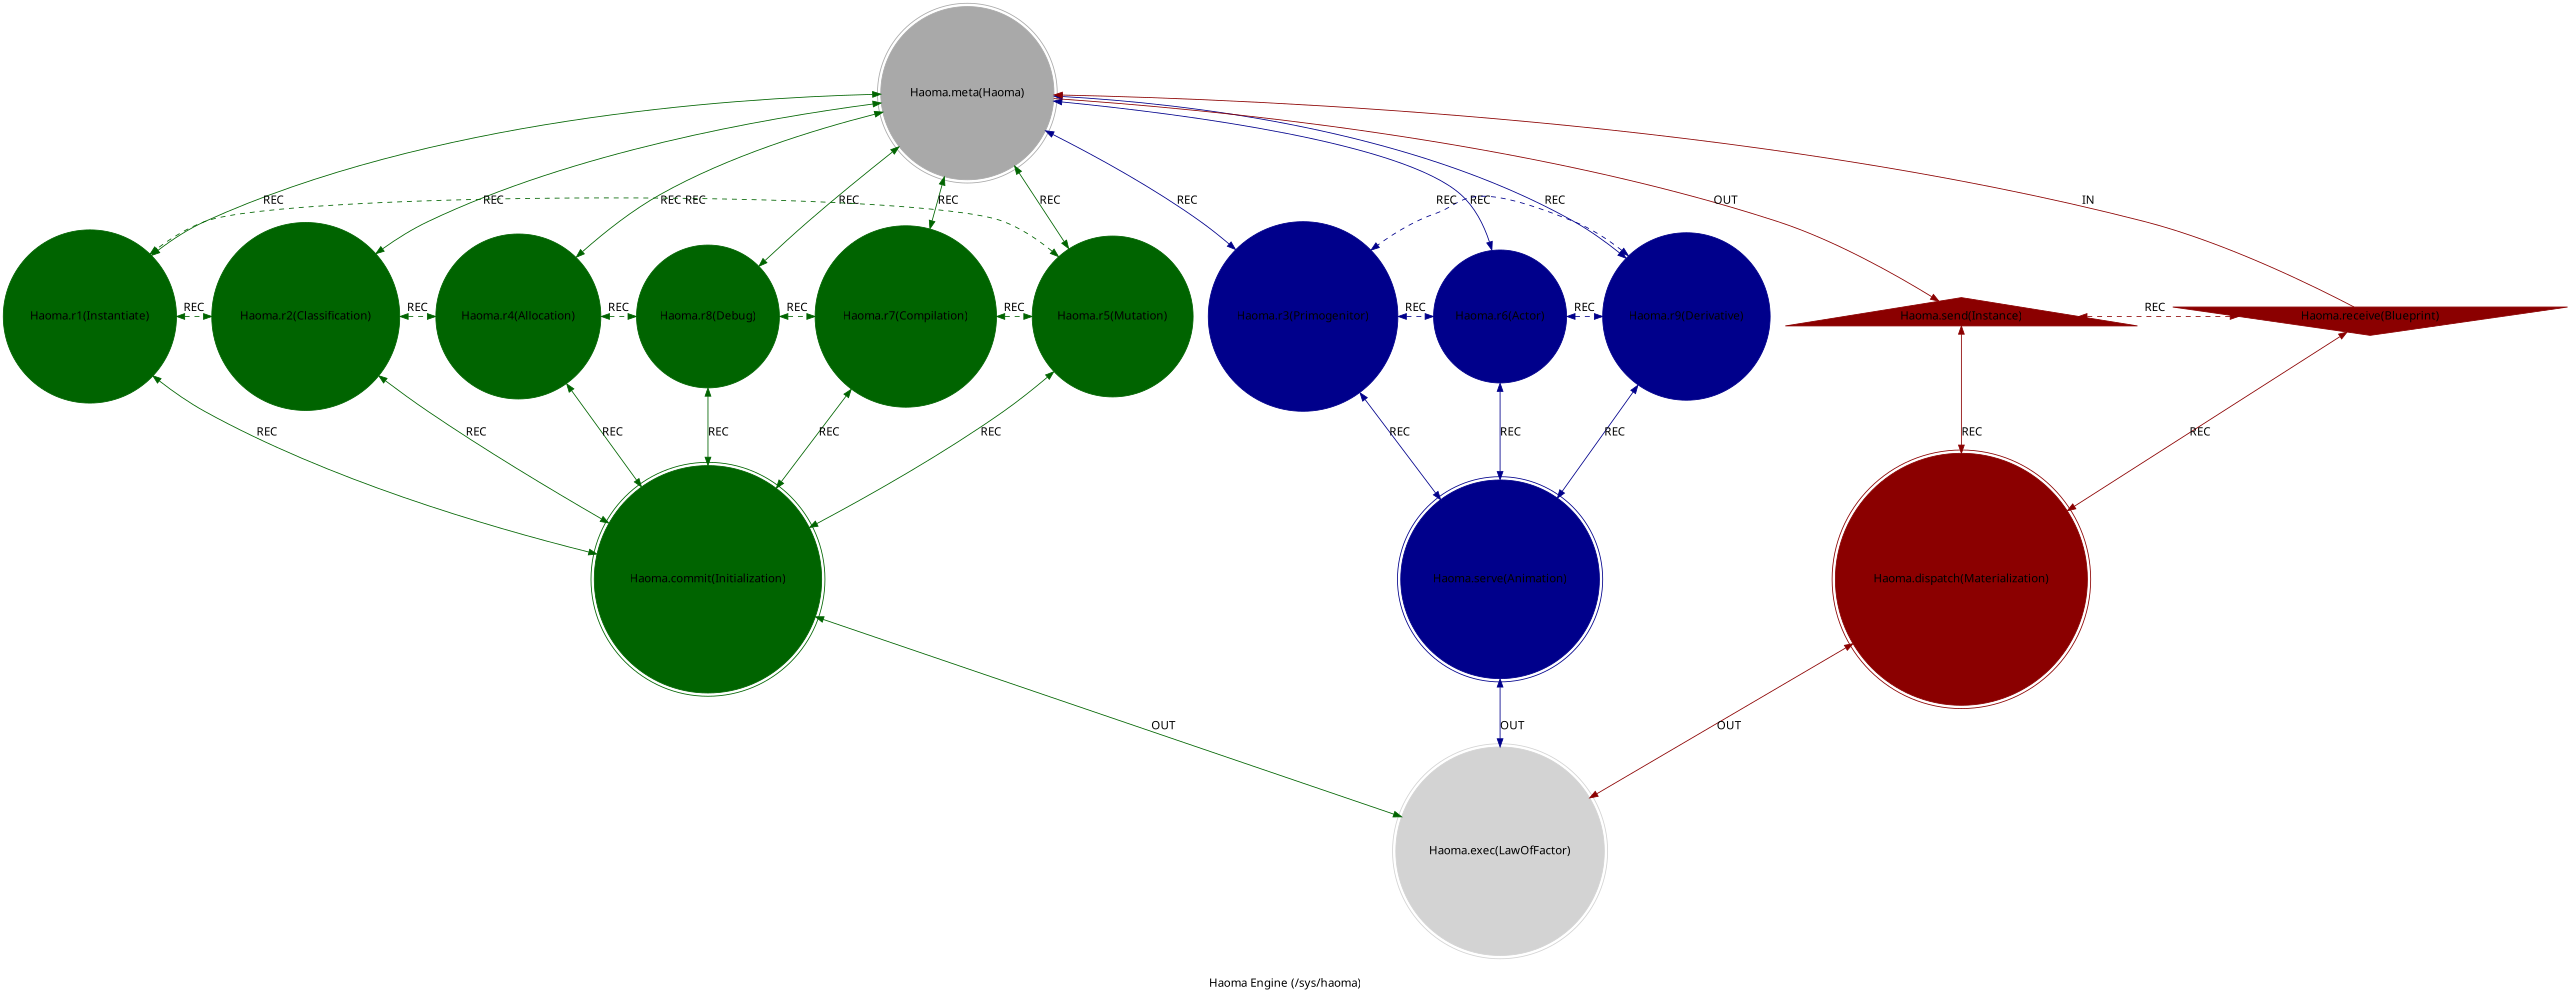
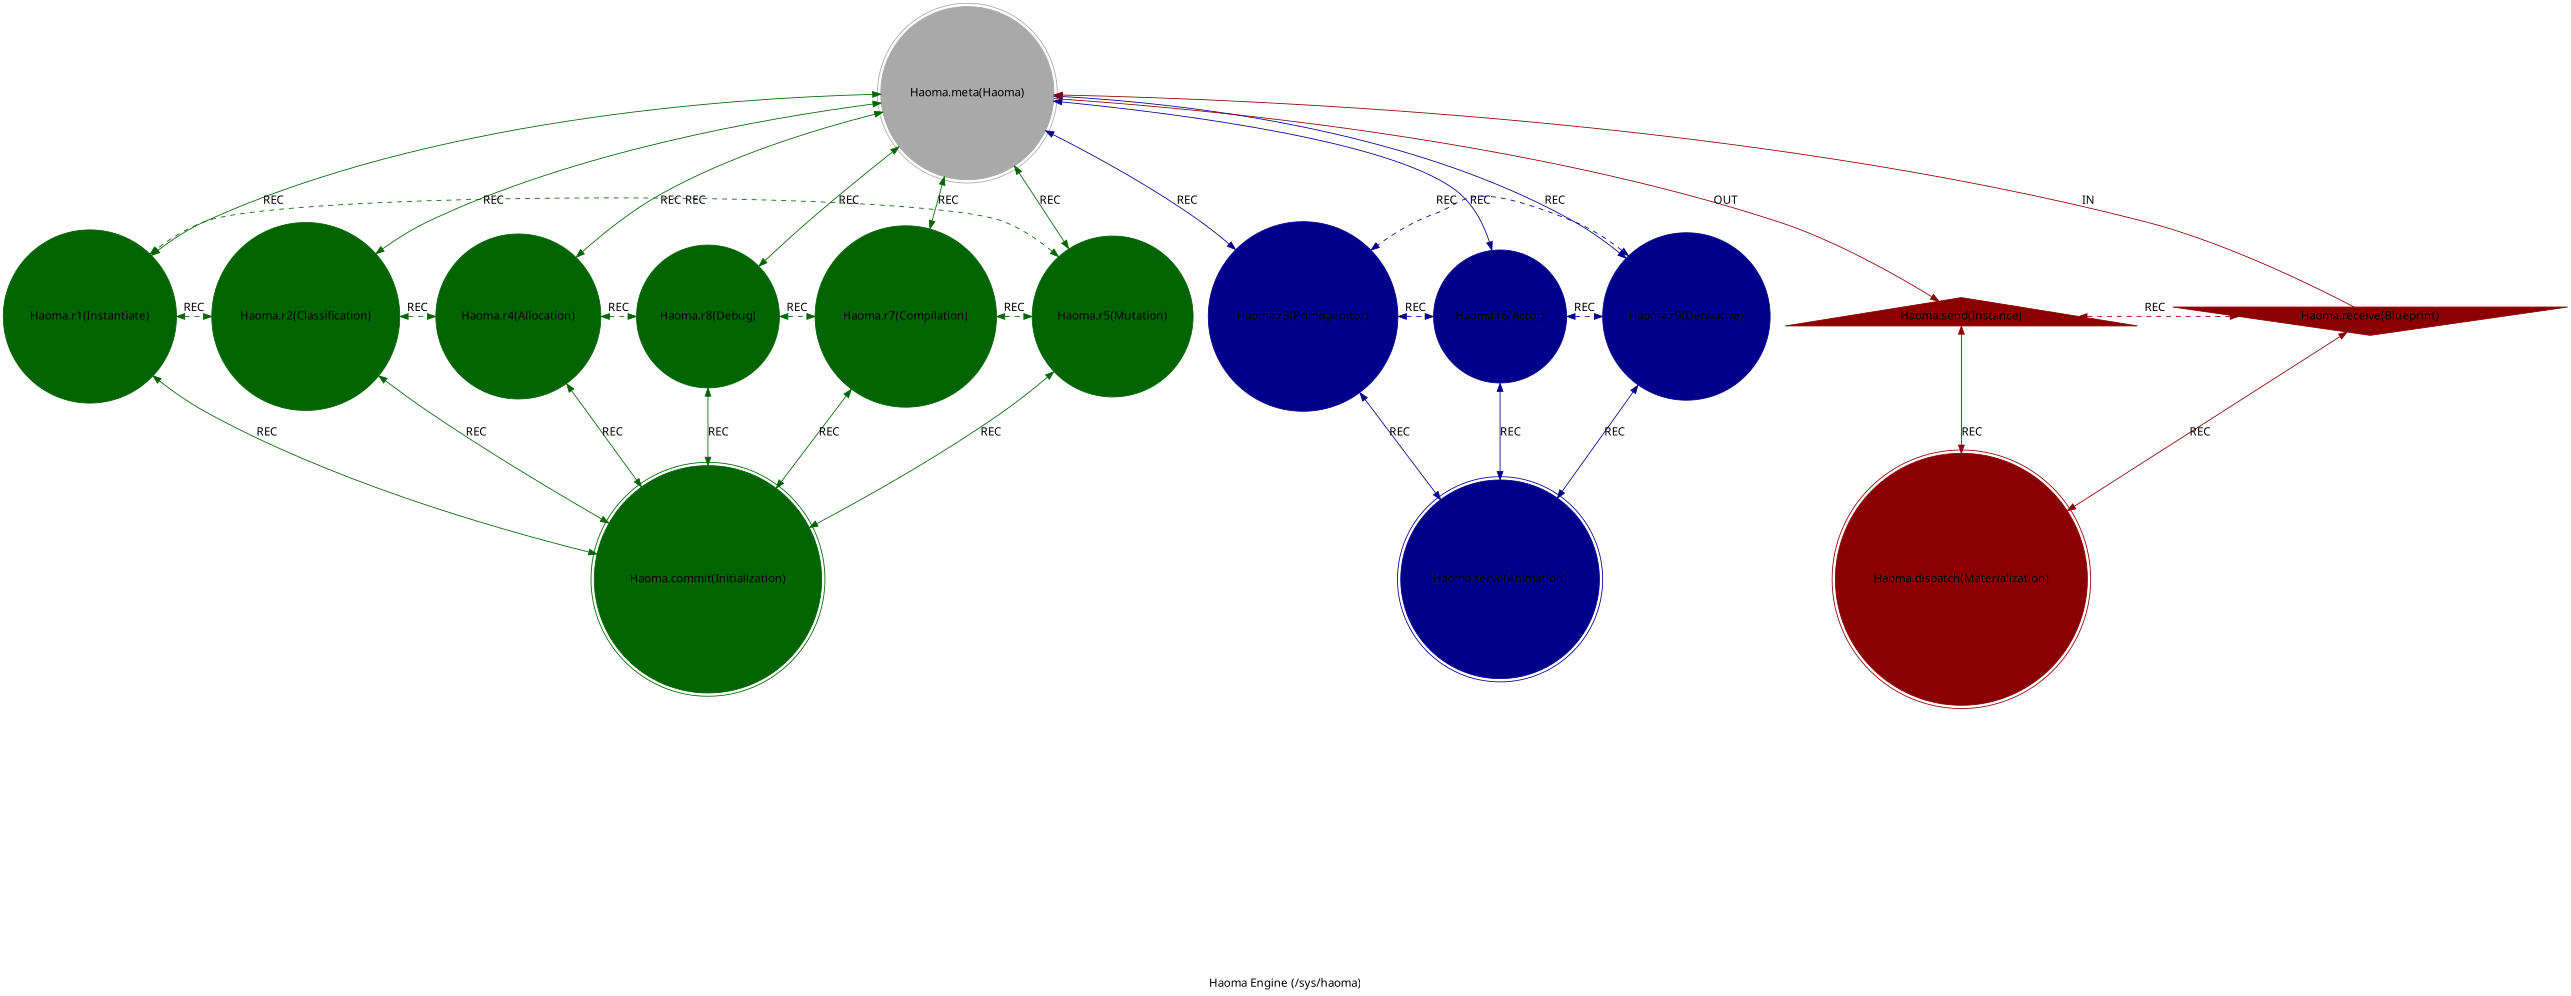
node "Haoma.exec(LawOfFactor)": removed
